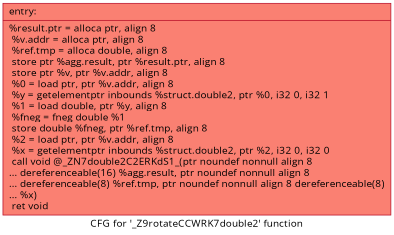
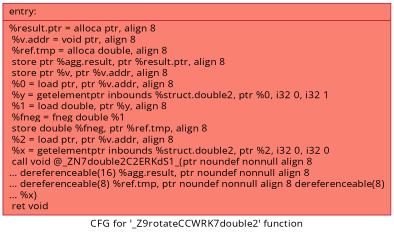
node "entry:": text "%v.addr = alloca ptr, align 8" -> "%v.addr = void ptr, align 8"
